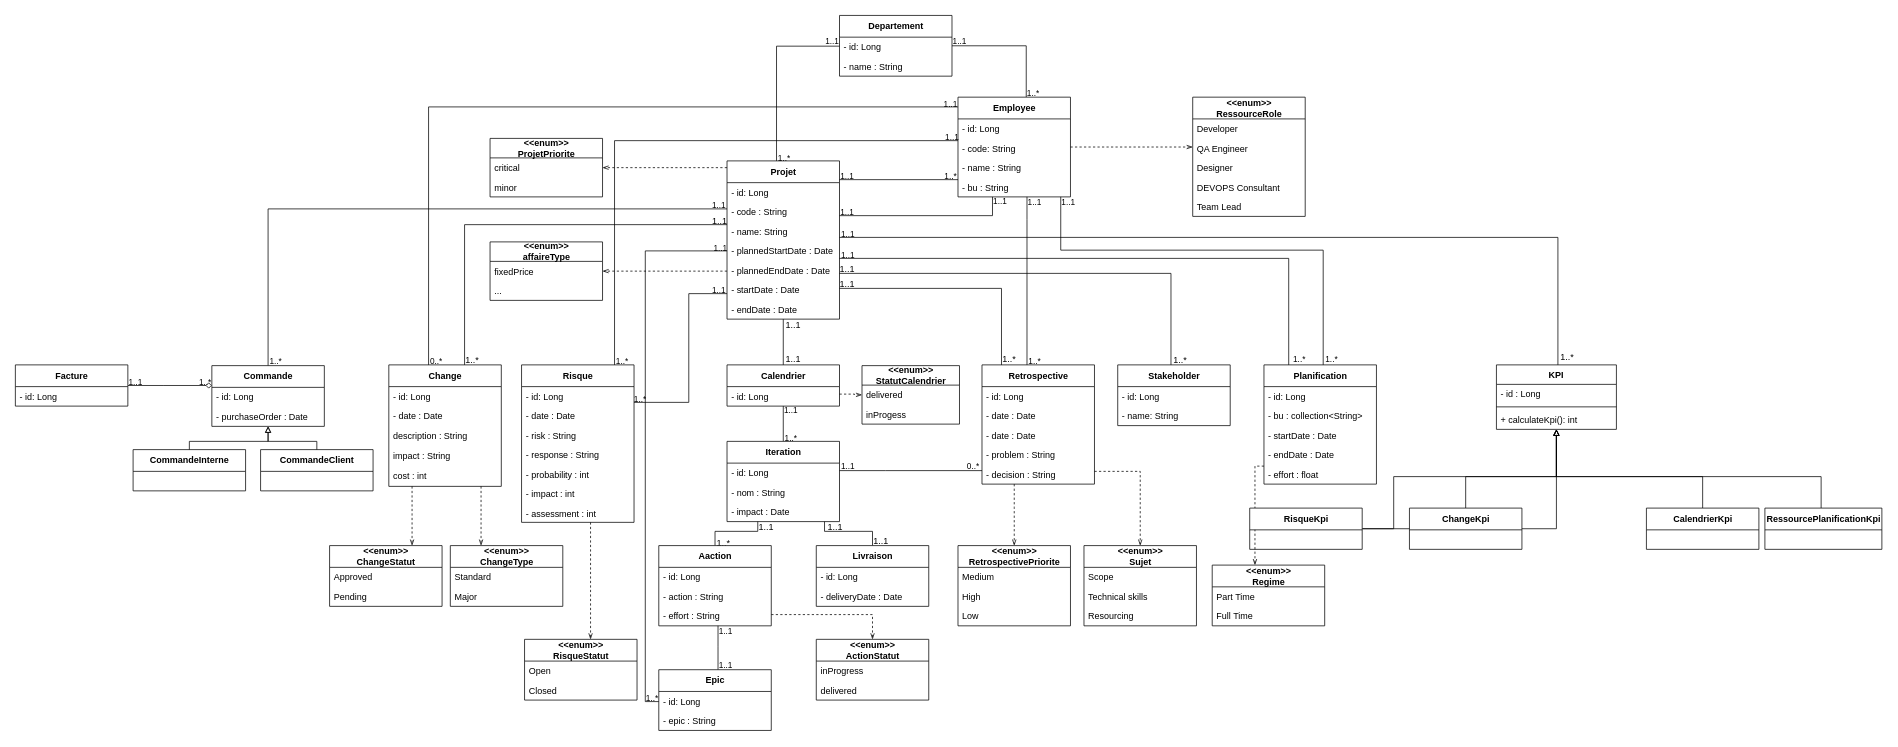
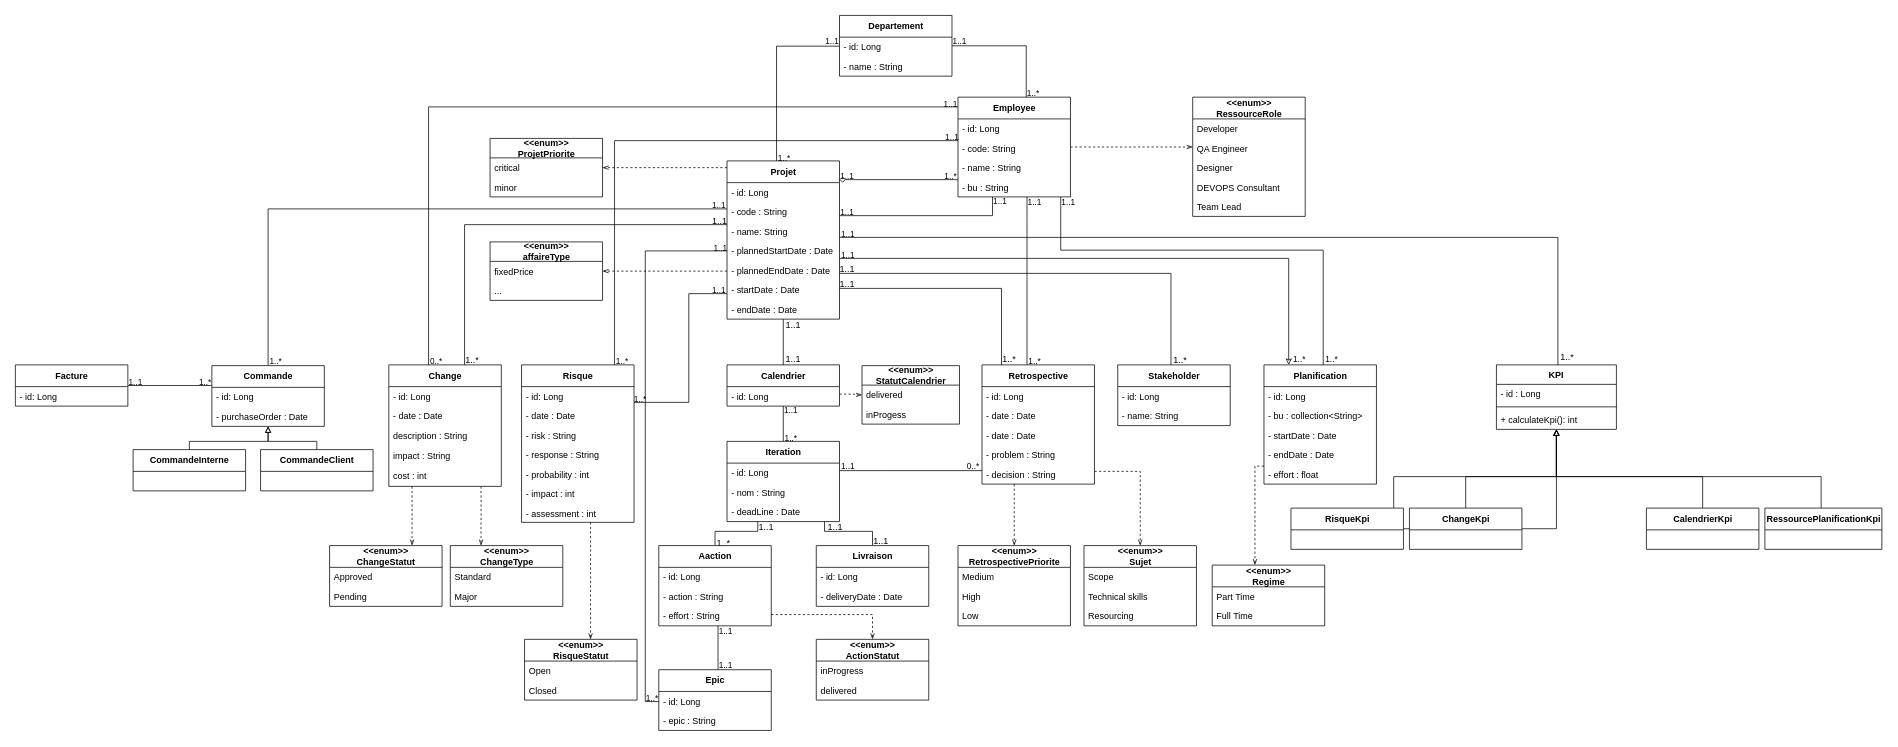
edge "Employee" -- "Projet": arrowhead none -> diamond
edge "Projet" -- "Planification": arrowhead none -> classic
edge "Facture" -> "Commande": arrowhead diamond -> none
node "- impact : Date": label "- impact : Date" -> "- deadLine : Date"
node "RisqueKpi": moved (1306, 529) -> (1347, 529)
